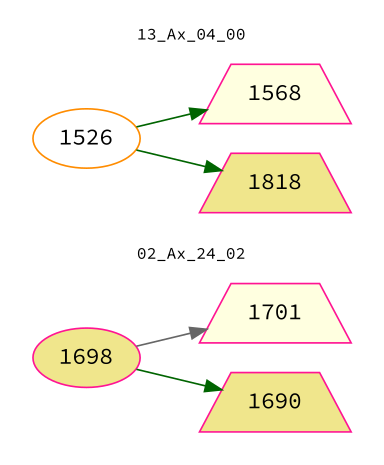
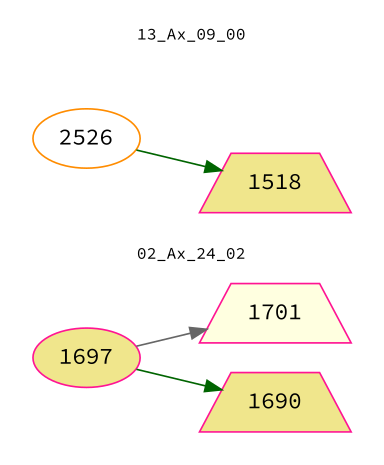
cluster "13_Ax_04_00": label "13_Ax_04_00" -> "13_Ax_09_00"
node "1568": removed
node "1526": label "1526" -> "2526"
node "1818": label "1818" -> "1518"
node "1698": label "1698" -> "1697"
